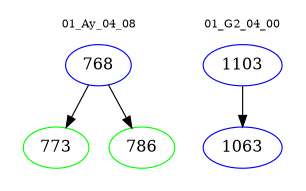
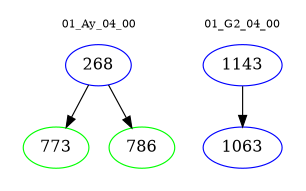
cluster "01_Ay_04_08": label "01_Ay_04_08" -> "01_Ay_04_00"
node "768": label "768" -> "268"
node "1103": label "1103" -> "1143"
